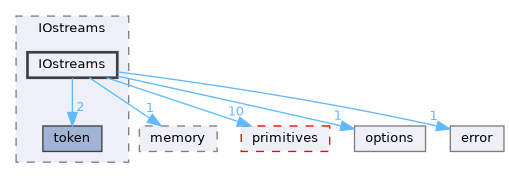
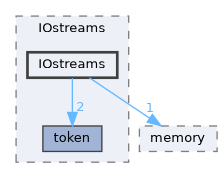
node "primitives": removed
node "options": removed
node "error": removed
